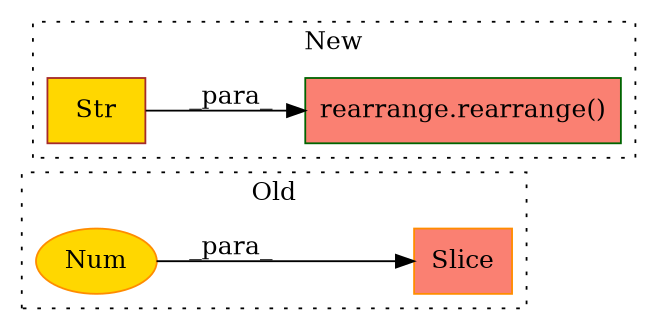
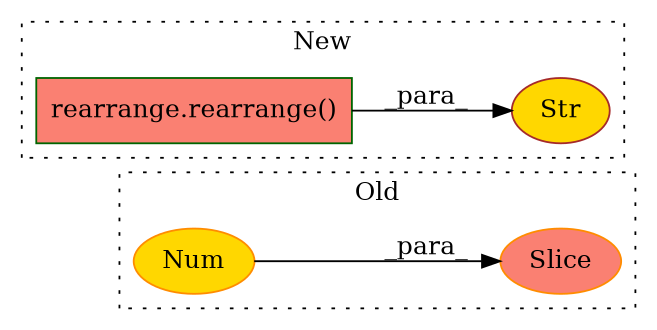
node "Str": shape box -> ellipse
edge "Str" -> "rearrange.rearrange()": reversed
node "Slice": shape box -> ellipse
